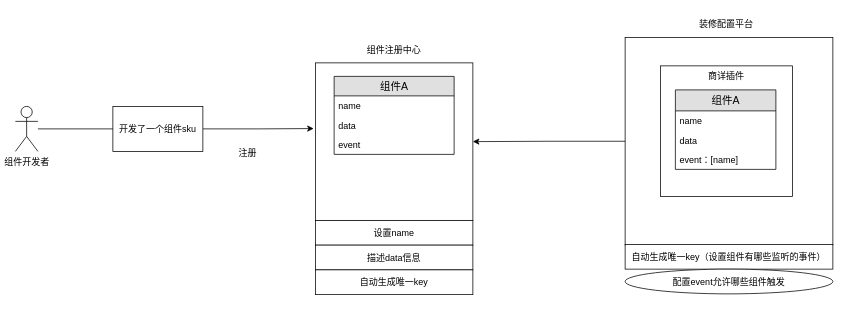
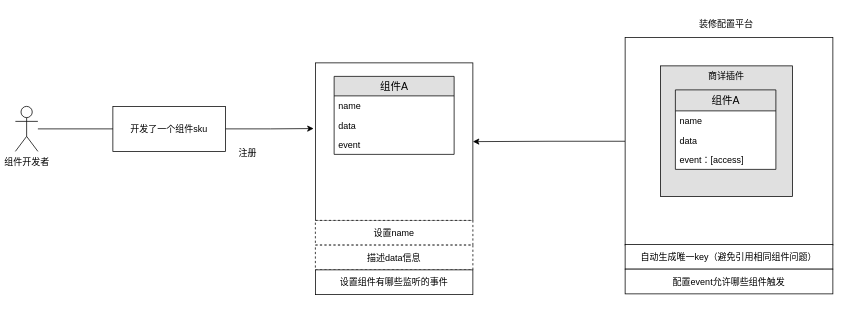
node "组件注册中心": removed
node "开发了一个组件sku": size 90x45 -> 113x45
node "商详插件": fillcolor #ffffff -> #e0e0e0
node "event：[name]": label "event：[name]" -> "event：[access]"
node "设置name": style solid -> dashed
node "描述data信息": style solid -> dashed
node "自动生成唯一key（设置组件有哪些监听的事件）": label "自动生成唯一key（设置组件有哪些监听的事件）" -> "自动生成唯一key（避免引用相同组件问题）"
node "配置event允许哪些组件触发": shape ellipse -> rectangle
node "自动生成唯一key": label "自动生成唯一key" -> "设置组件有哪些监听的事件"
